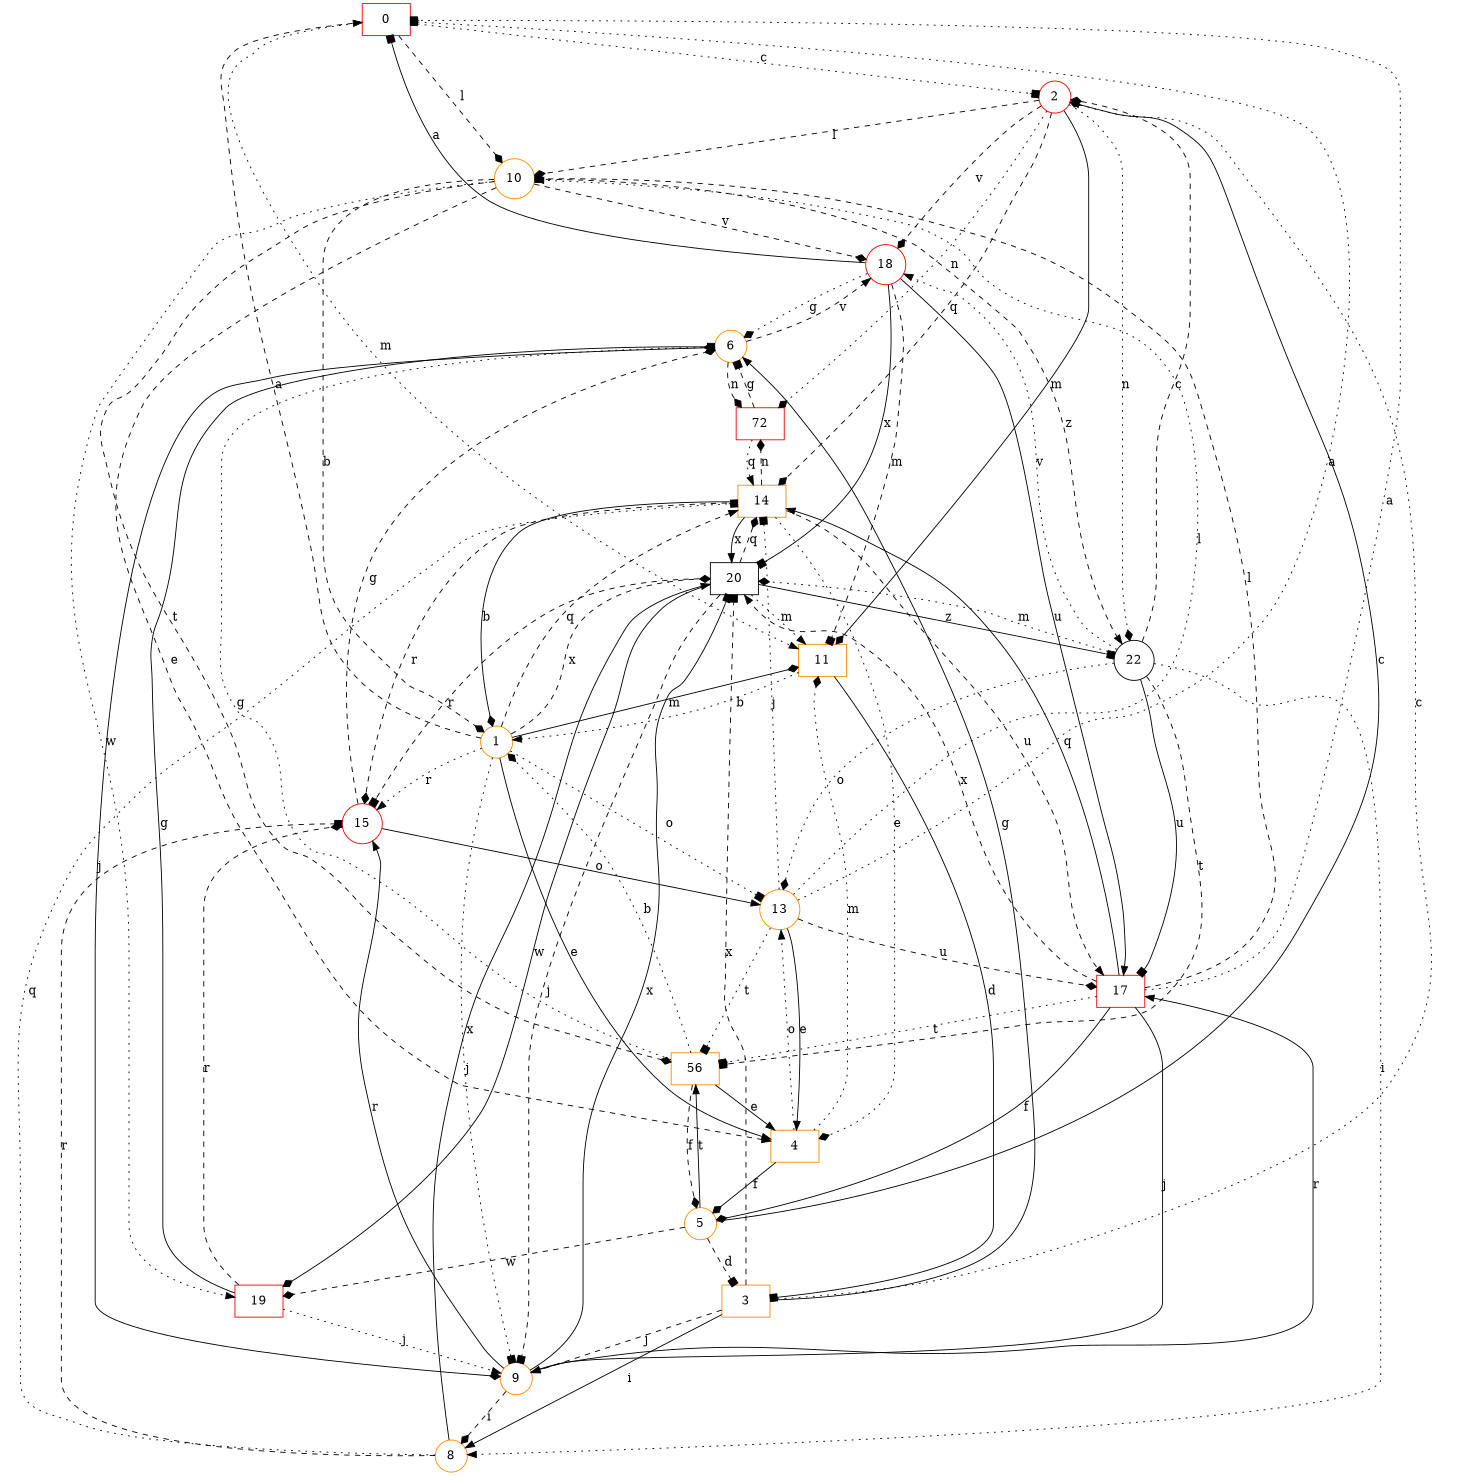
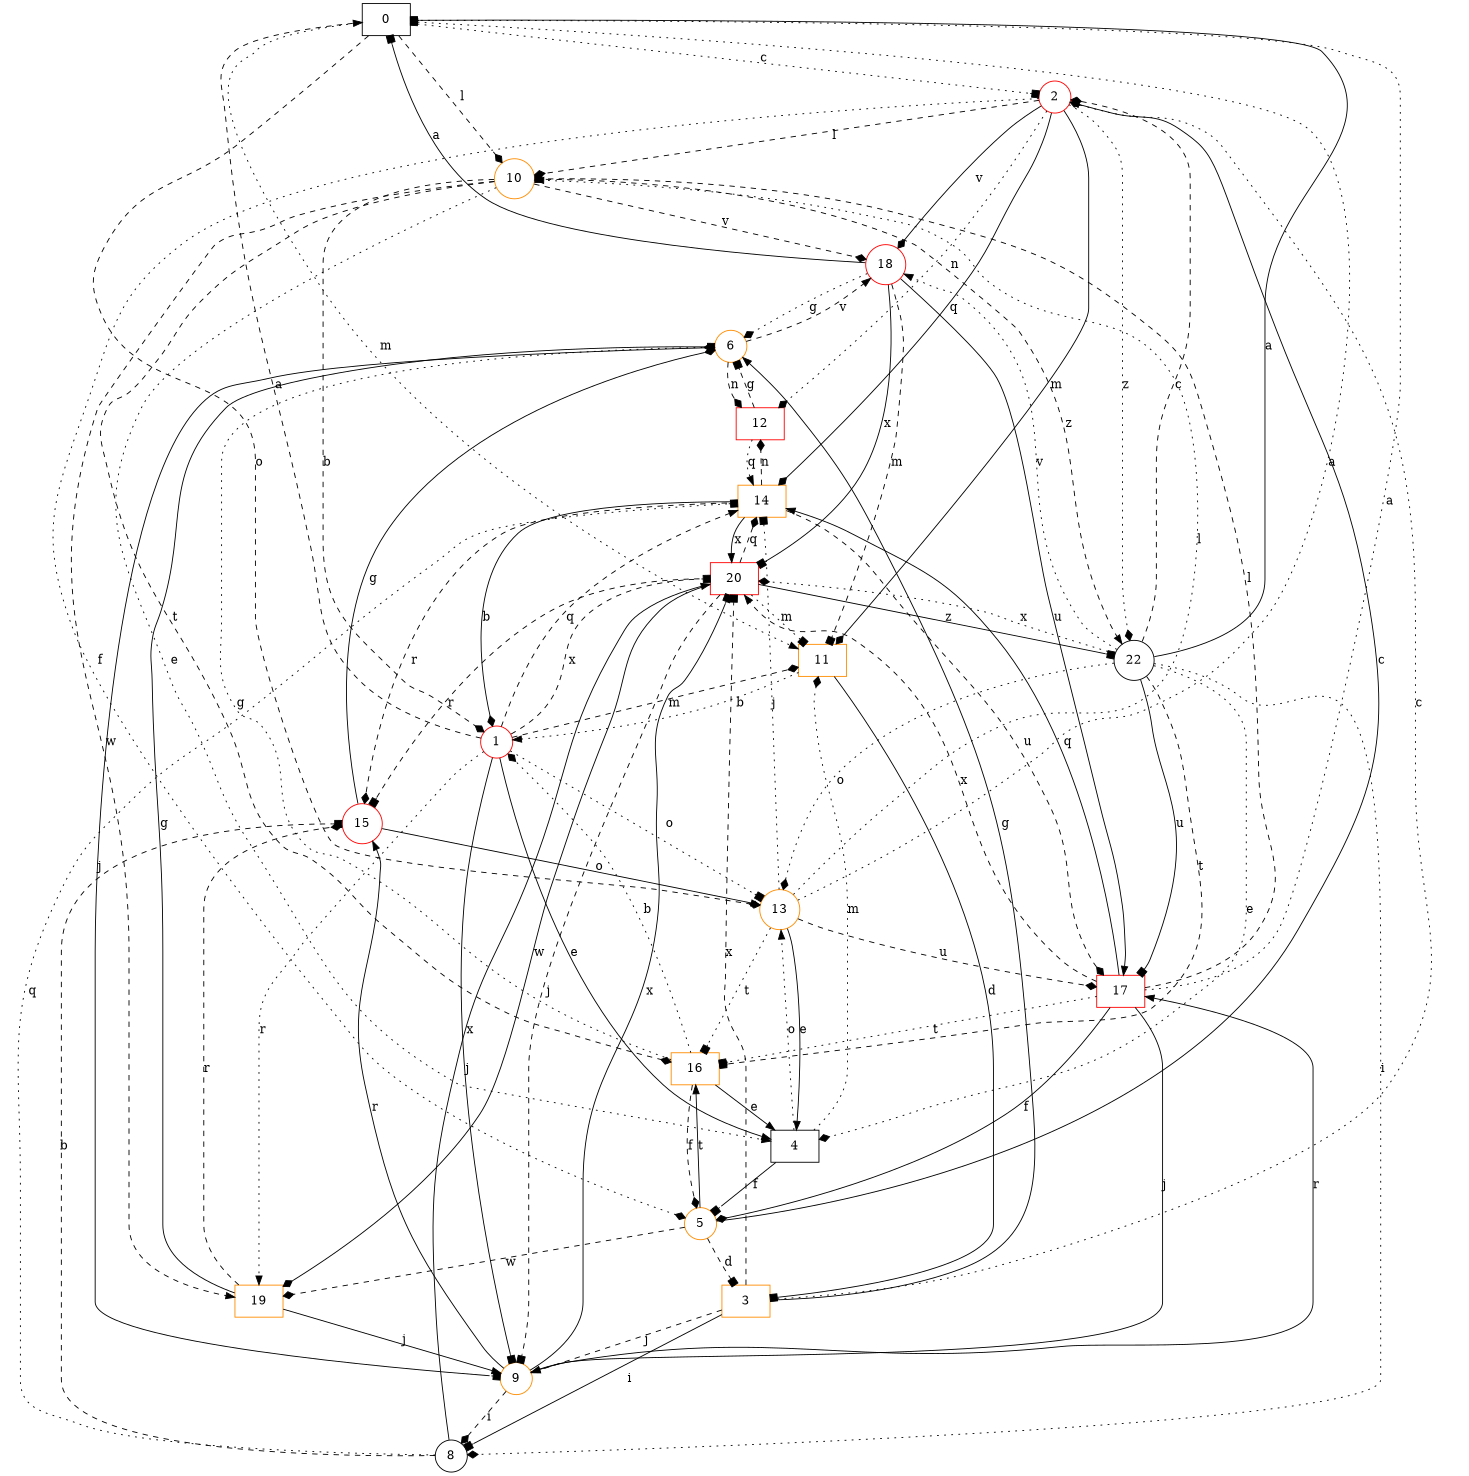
node "0": color red -> black
edge "22" -> "0": added, label "a"
edge "2" -> "18": style dashed -> solid
edge "2" -> "14": style dashed -> solid
edge "2" -> "22": label "n" -> "z"
edge "2" -> "5": added, label "f"
node "72": label "72" -> "12"
edge "15" -> "6": style dashed -> solid
edge "0" -> "13": added, label "o"
node "20": color black -> red
edge "20" -> "11": arrowhead normal -> box
edge "22" -> "20": label "m" -> "x"
edge "1" -> "20": arrowhead diamond -> box
edge "10" -> "19": style dotted -> dashed
edge "1" -> "11": style solid -> dashed
edge "14" -> "17": arrowhead normal -> diamond
edge "10" -> "4": style dashed -> dotted
node "1": color darkorange -> red
edge "1" -> "15": now "1" -> "19"
edge "6" -> "9": arrowhead diamond -> box
edge "14" -> "4": now "22" -> "4"
edge "1" -> "9": style dotted -> solid
node "56": label "56" -> "16"
edge "8" -> "15": label "r" -> "b"
node "4": color darkorange -> black
edge "4" -> "5": arrowhead diamond -> box
node "19": color red -> darkorange
edge "19" -> "9": style dotted -> solid
edge "3" -> "8": arrowhead normal -> box
edge "22" -> "8": arrowhead normal -> diamond
node "8": color darkorange -> black
